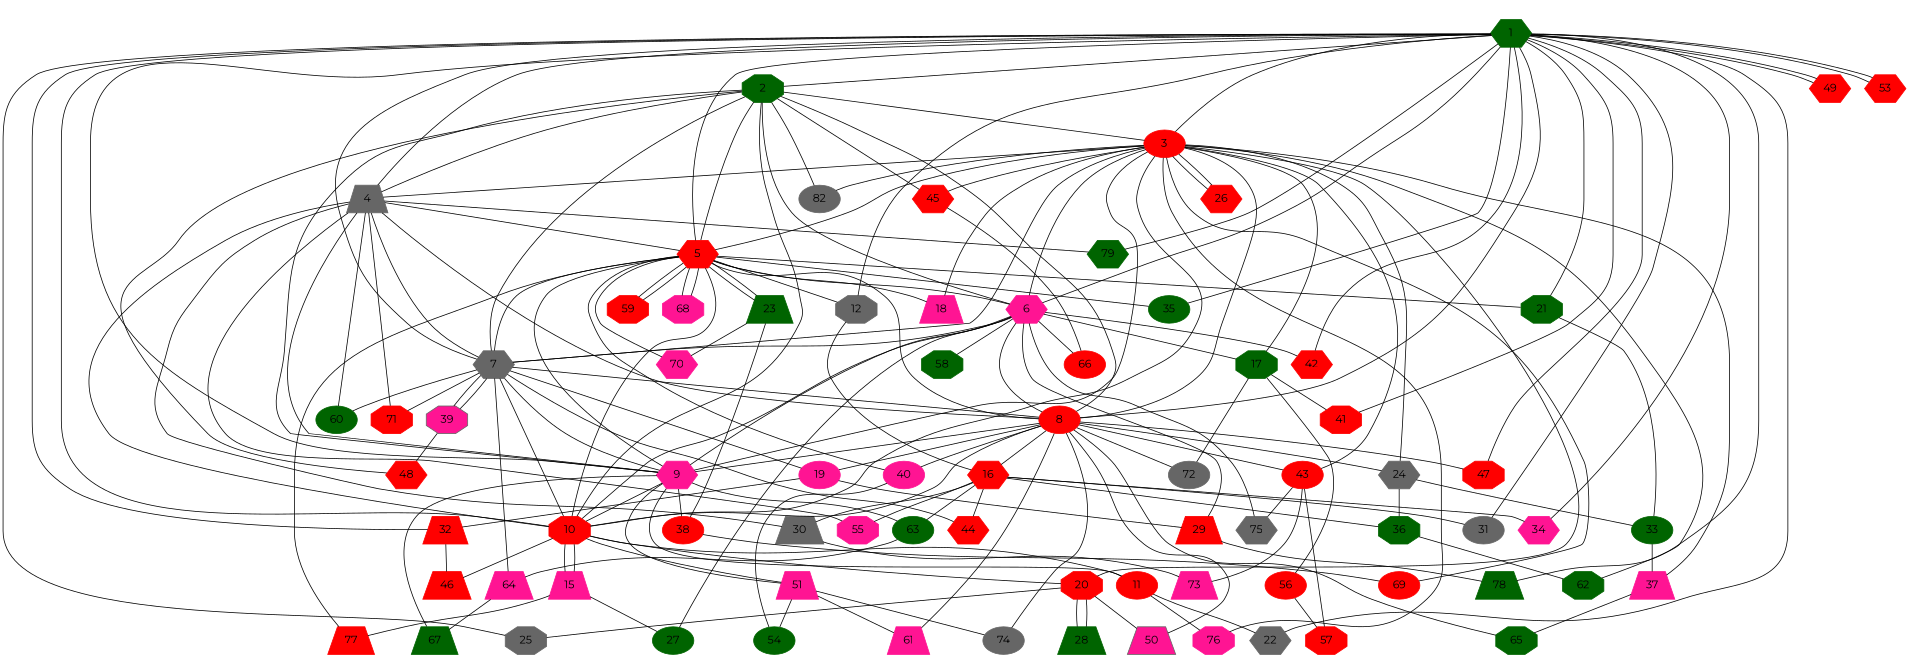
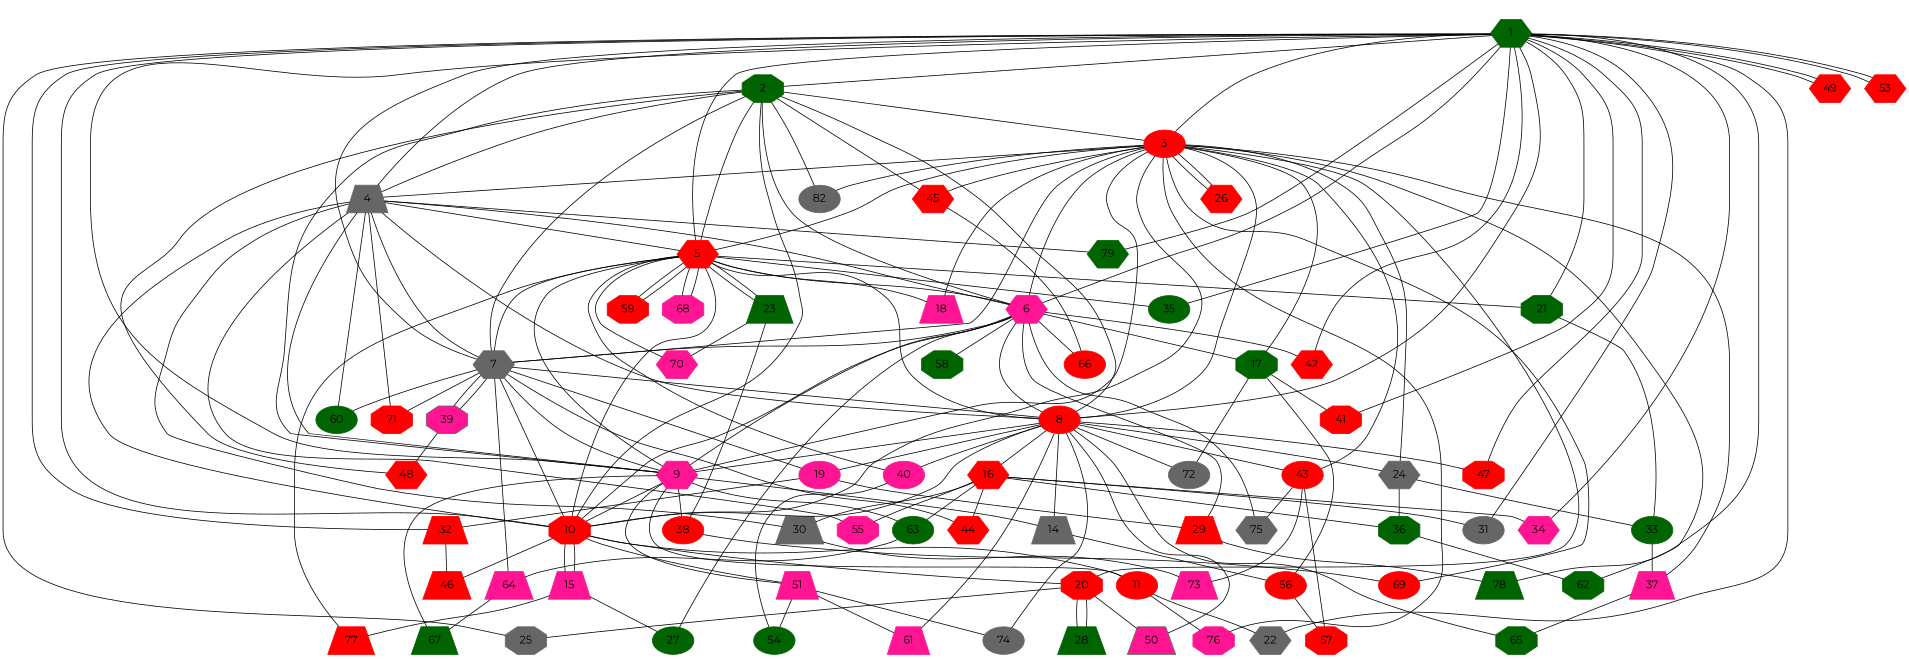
edge "4" -- "6": added
node "12": removed
node "14": added
